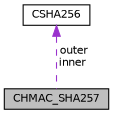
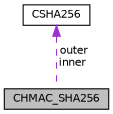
node "CHMAC_SHA257": label "CHMAC_SHA257" -> "CHMAC_SHA256"
